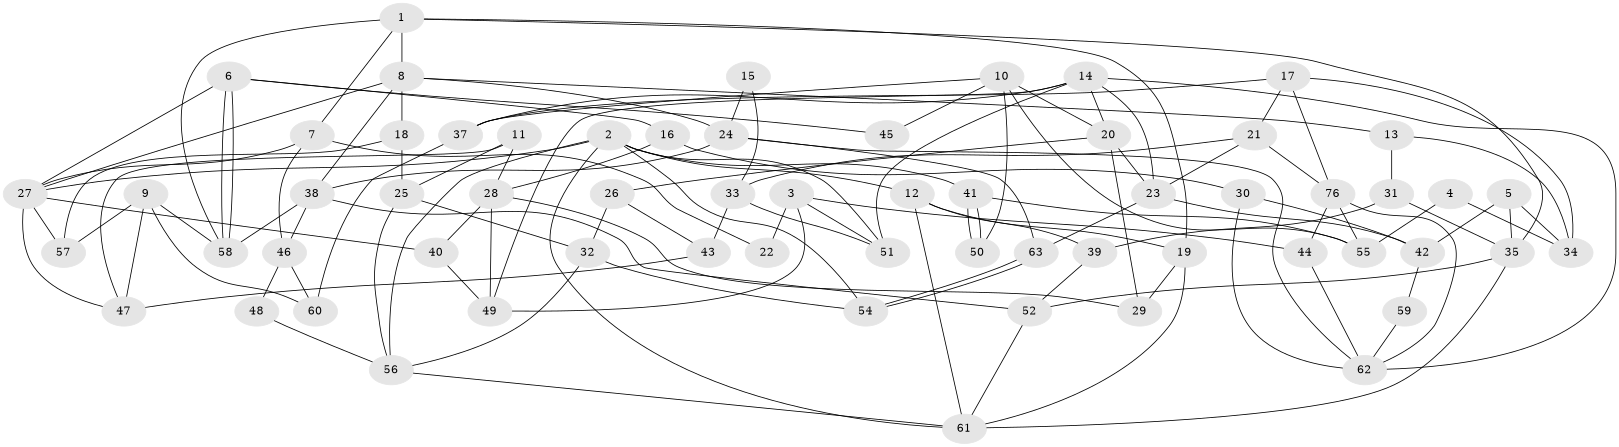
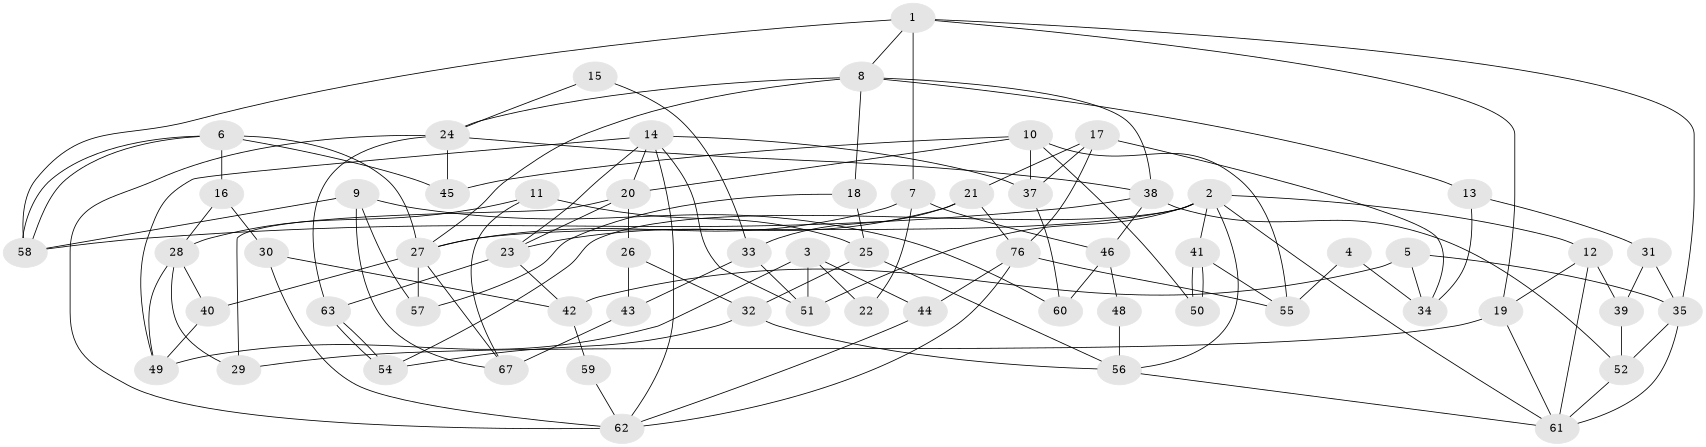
edge "24" -- "45": added
node "47": label "47" -> "67"
